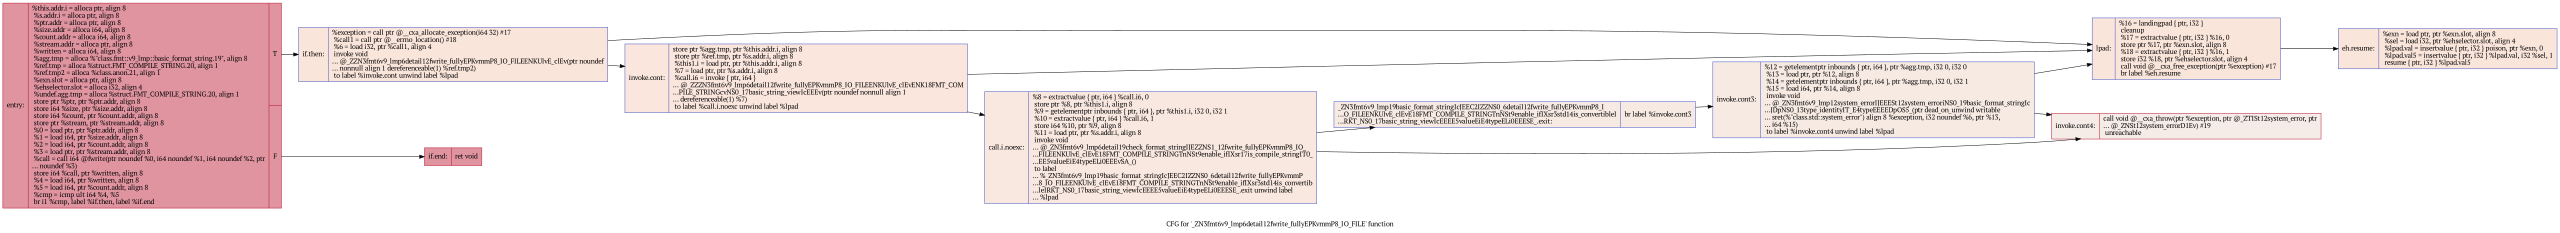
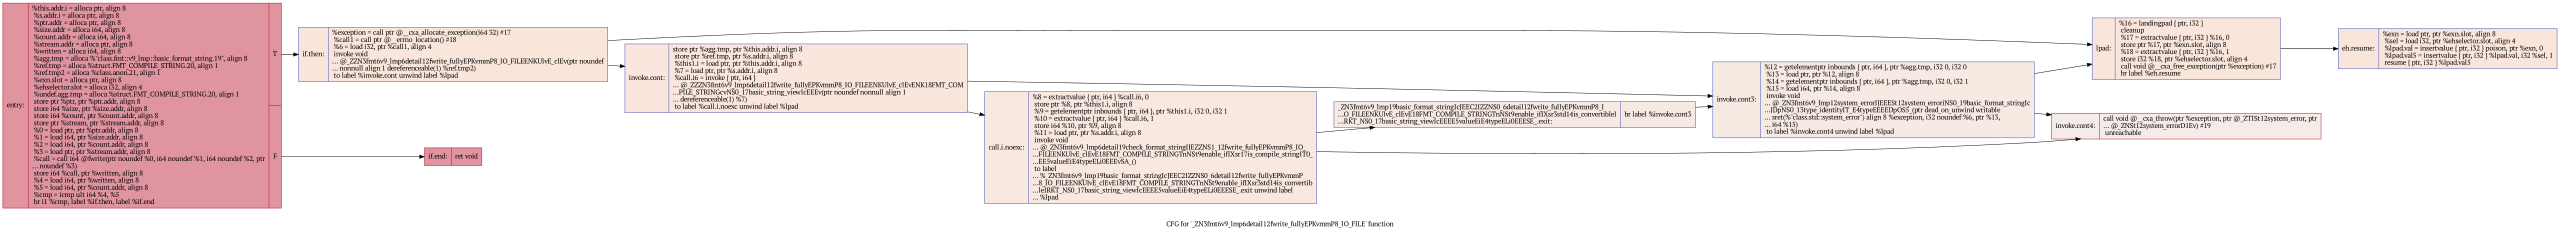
edge "invoke.cont:" -> "lpad:": now "invoke.cont:" -> "invoke.cont3:"
